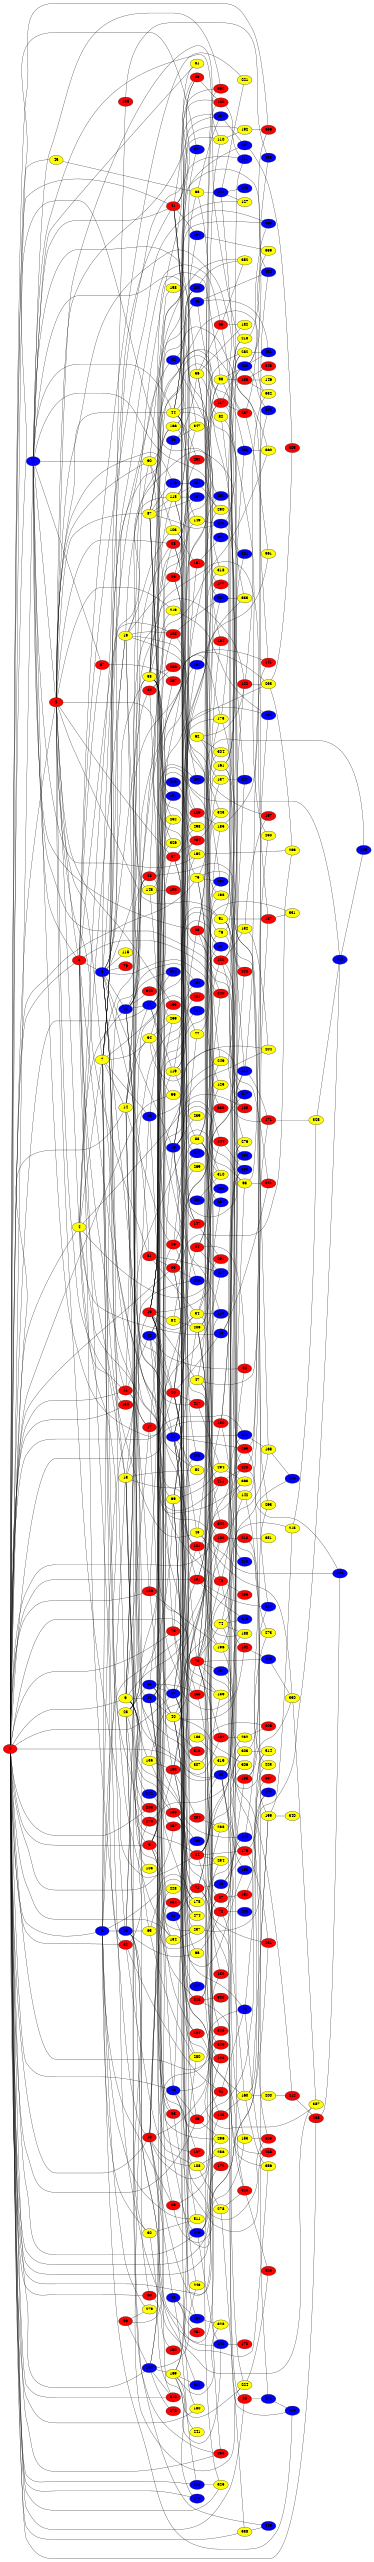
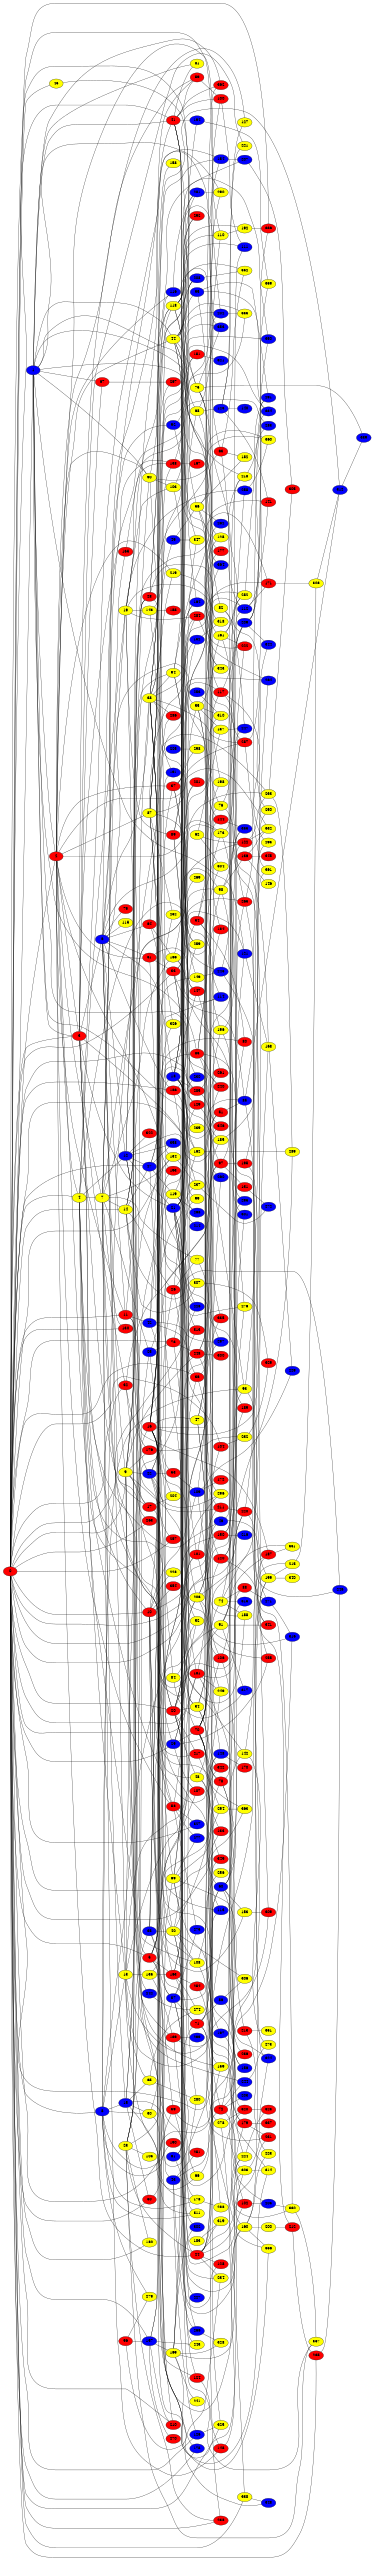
node "132": removed
edge "94" -- "7": now "94" -- "38"
edge "40" -- "180": now "23" -- "180"
